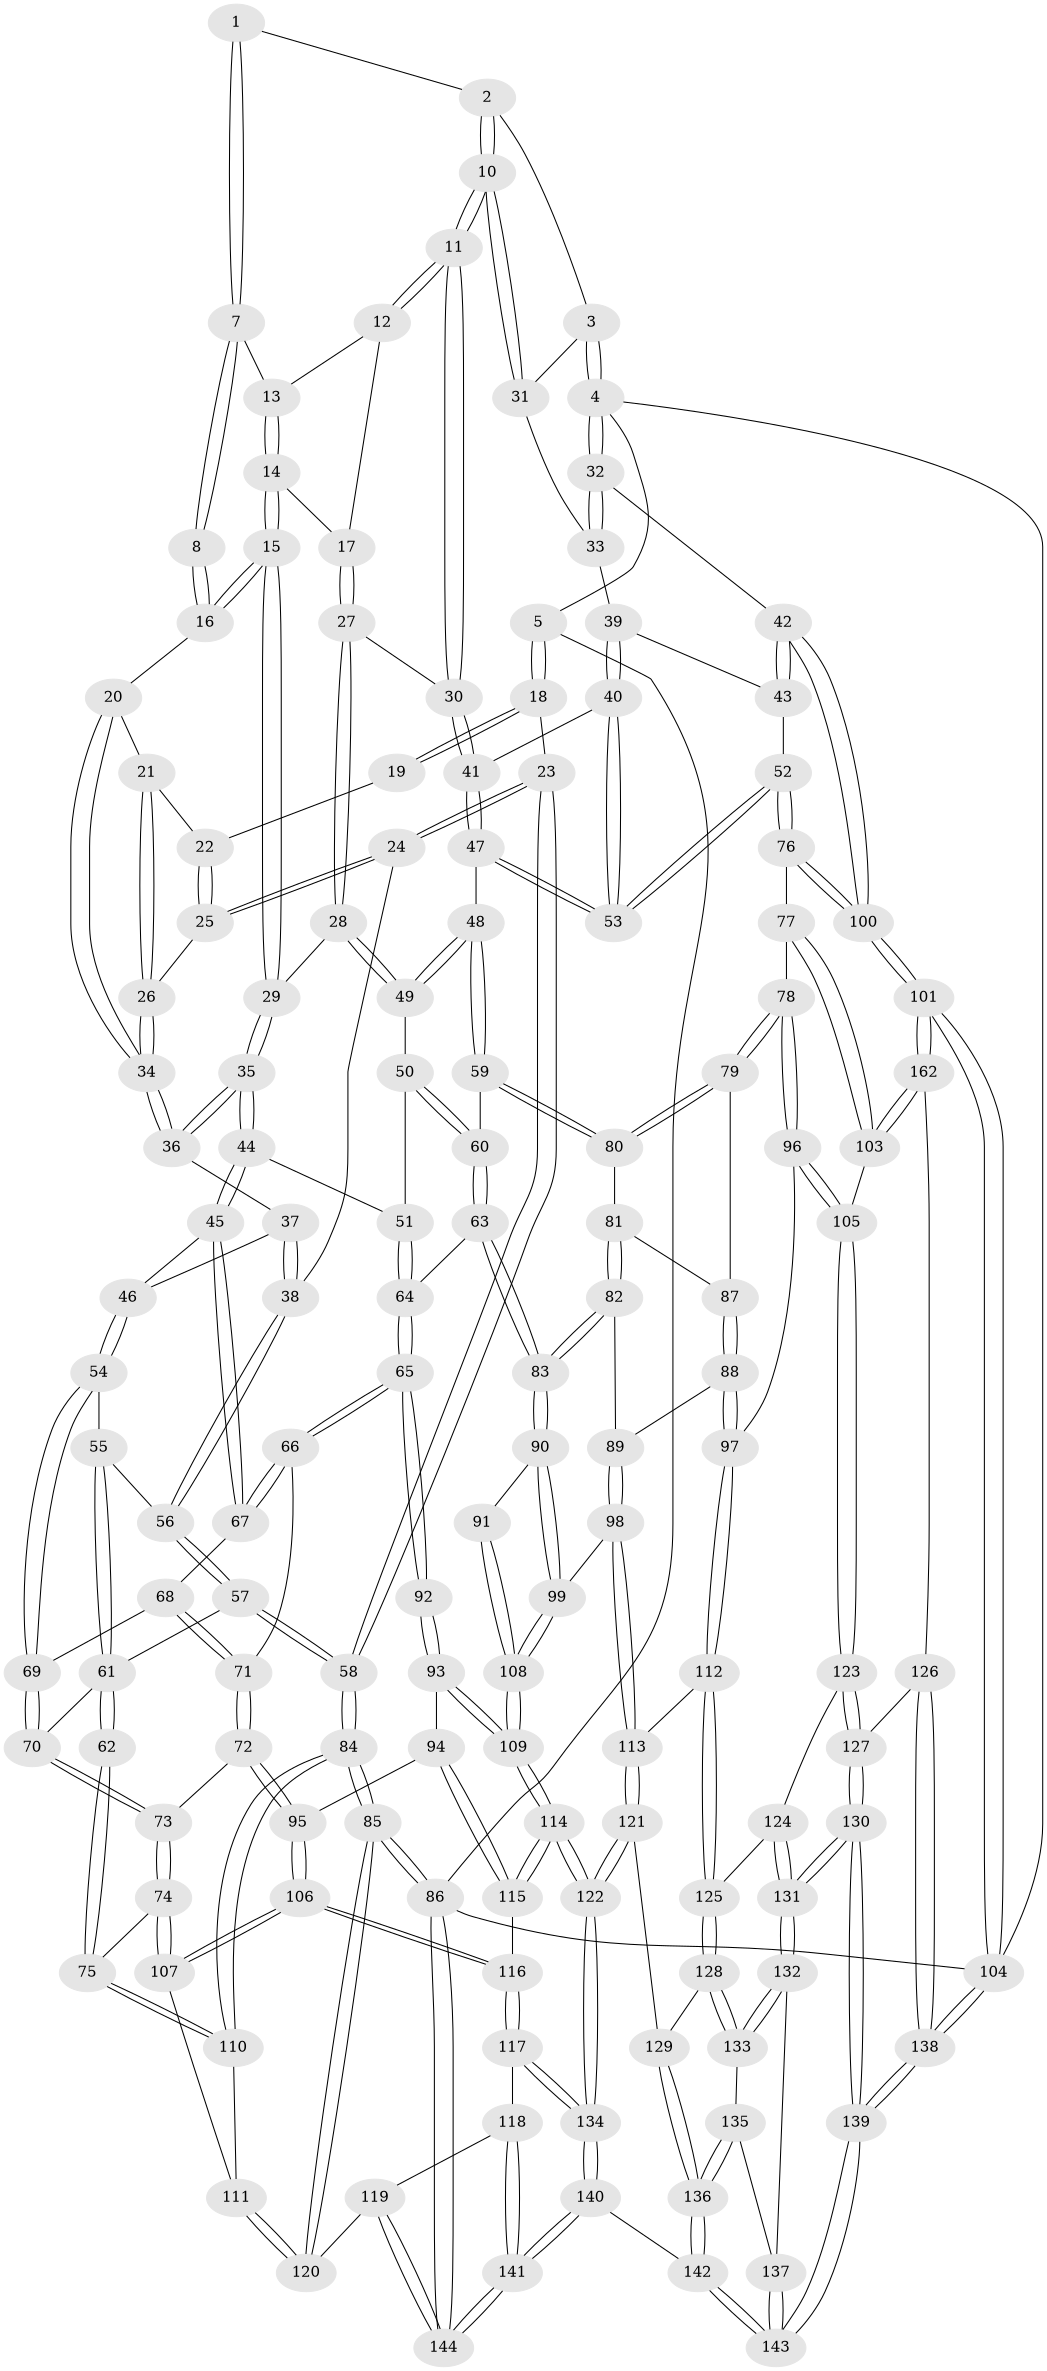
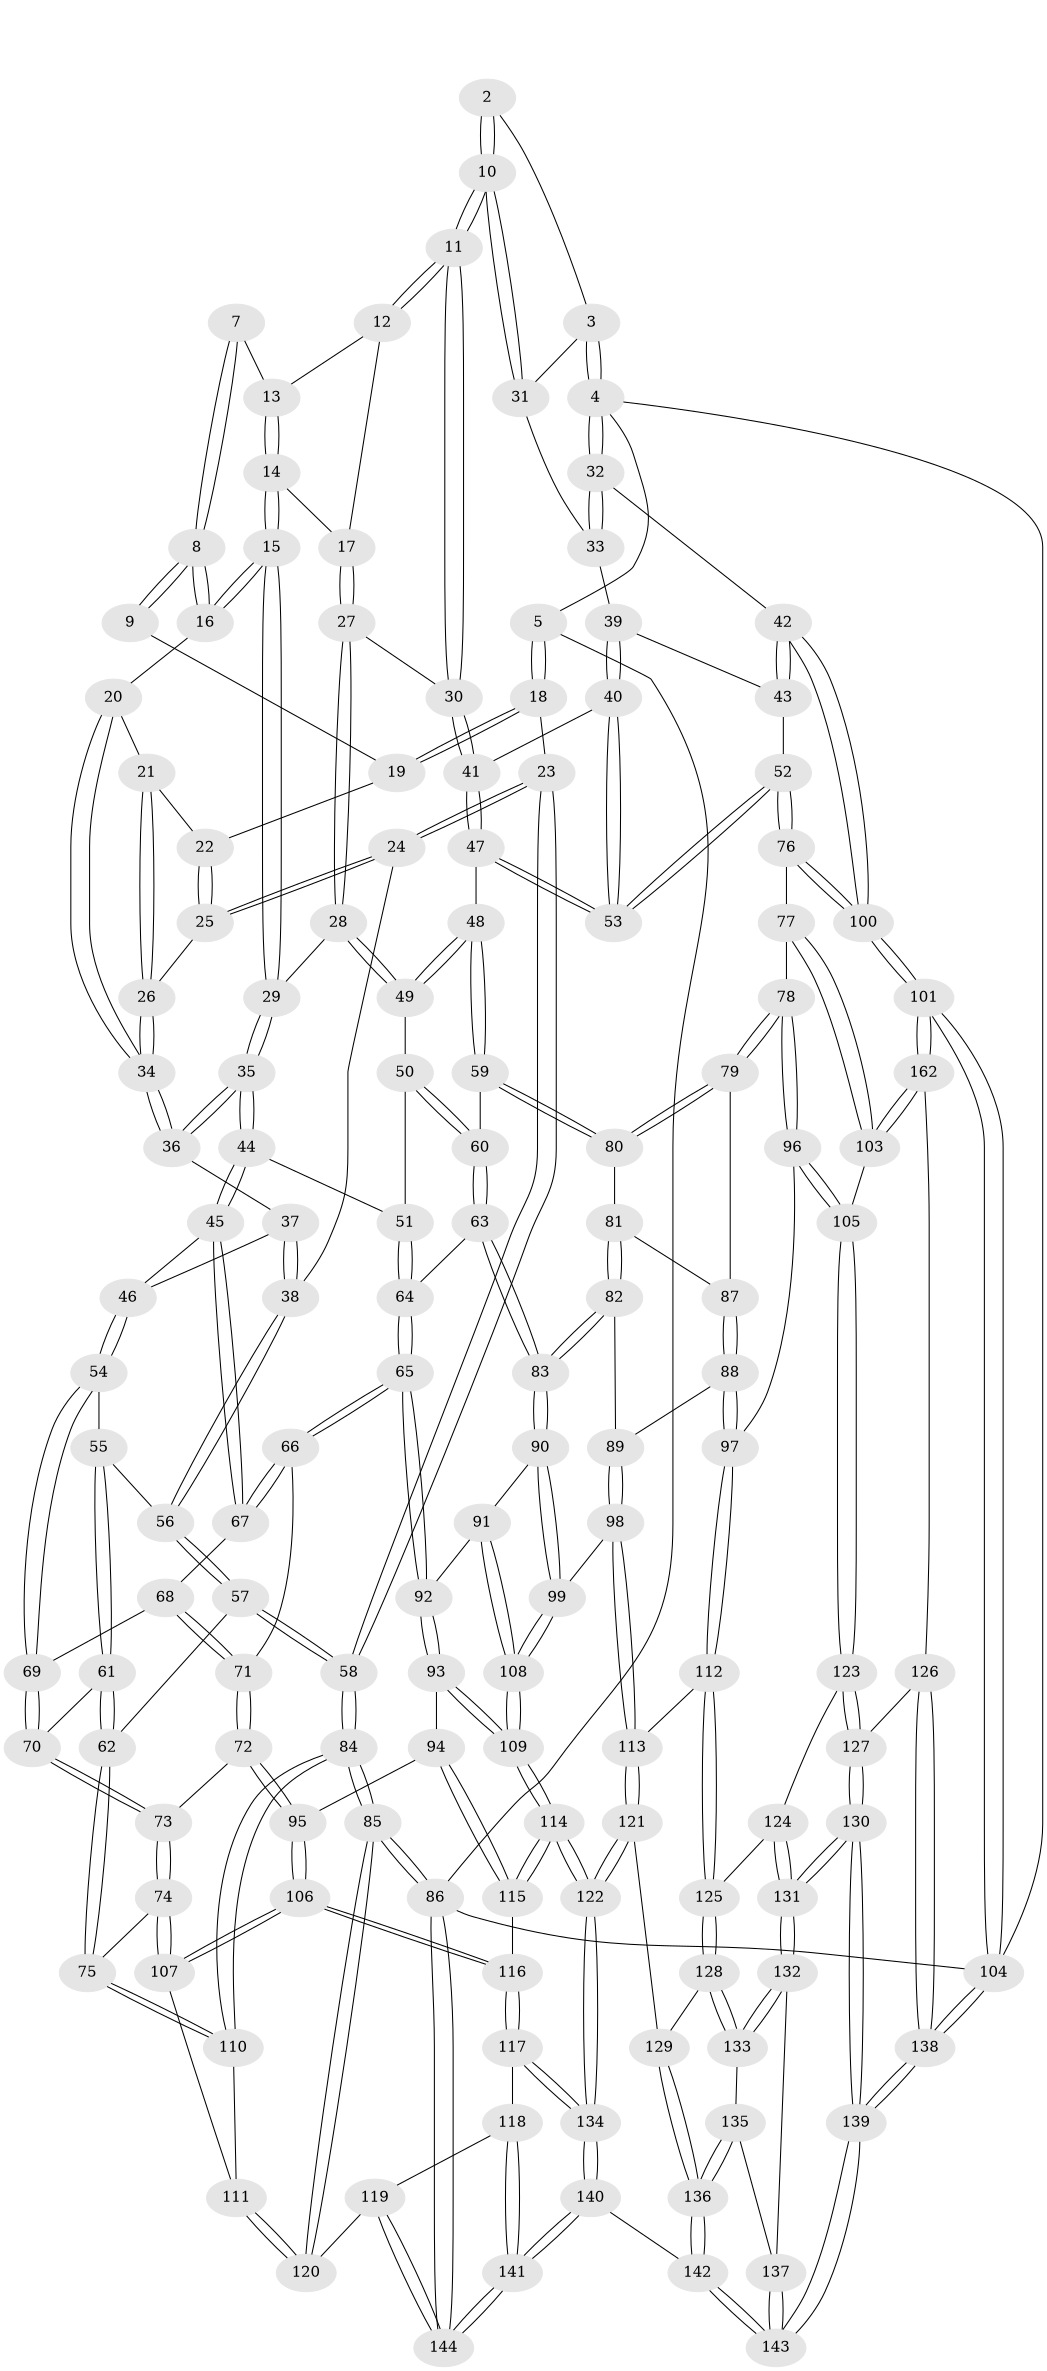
node "1": removed
node "9": added
edge "91" -- "92": added
edge "57" -- "61": now "57" -- "62"
